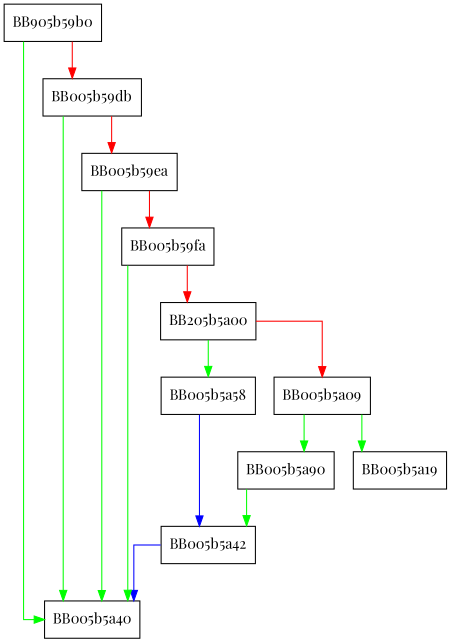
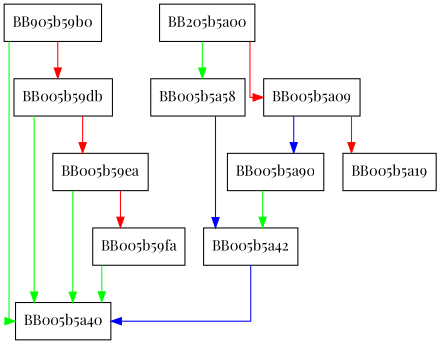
edge "BB005b59fa" -> "BB205b5a00": removed
edge "BB005b5a09" -> "BB005b5a90": color green -> blue
edge "BB005b5a09" -> "BB005b5a19": color green -> red
